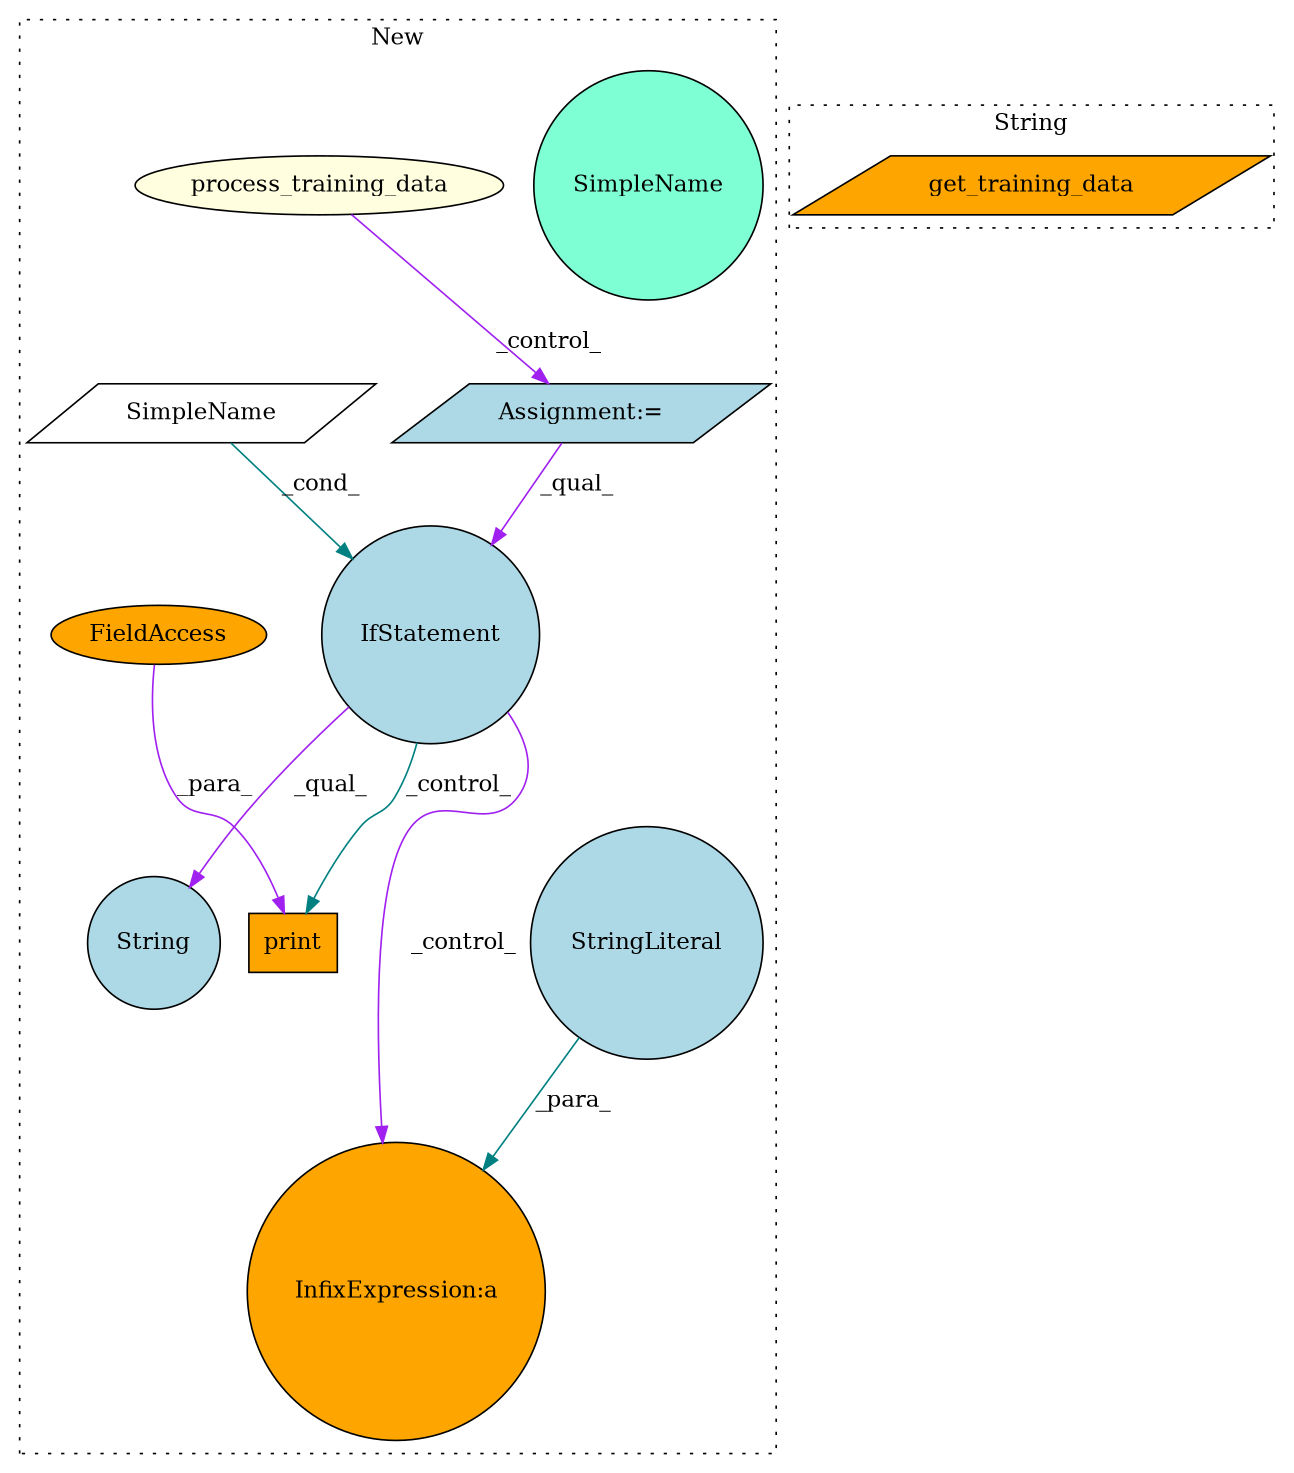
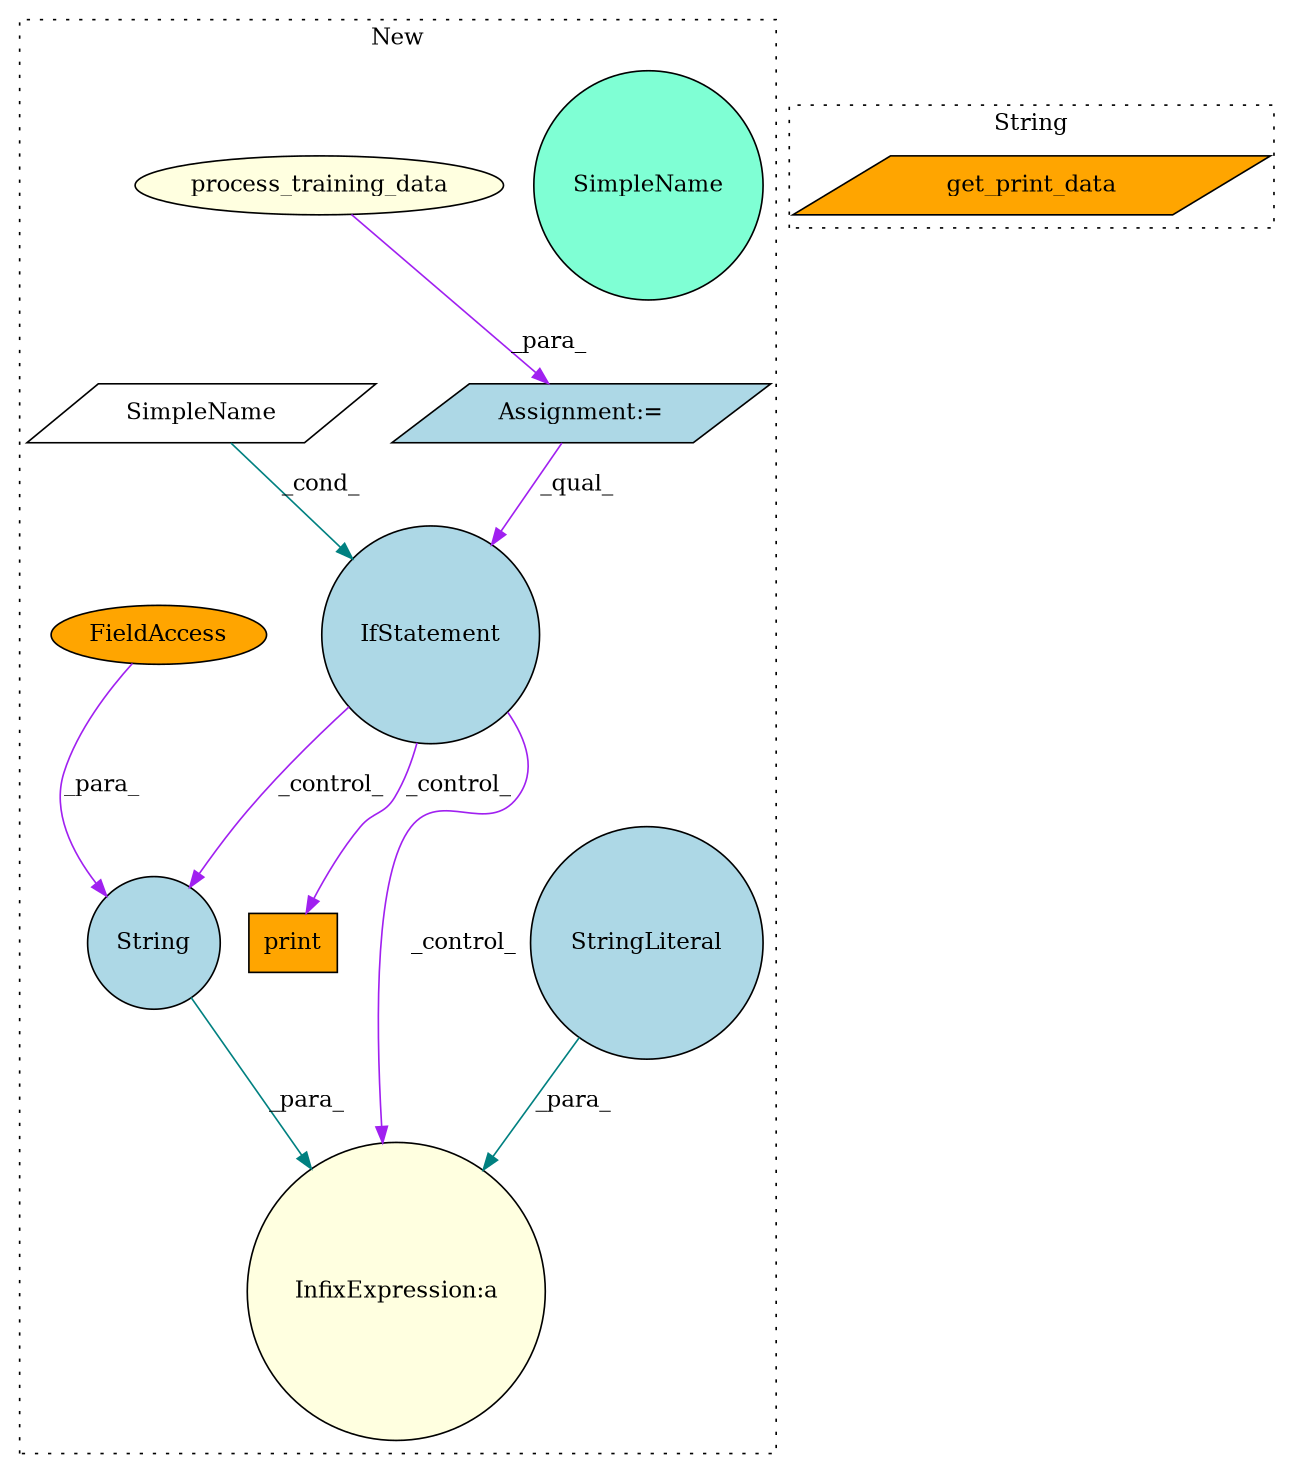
node "get_training_data": label "get_training_data" -> "get_print_data"
edge "process_training_data" -> "Assignment:=": label "_control_" -> "_para_"
edge "IfStatement" -> "String": label "_qual_" -> "_control_"
edge "FieldAccess" -> "print": now "FieldAccess" -> "String"
edge "IfStatement" -> "print": color teal -> purple
edge "String" -> "InfixExpression:a": added, label "_para_"
node "InfixExpression:a": fillcolor orange -> lightyellow
